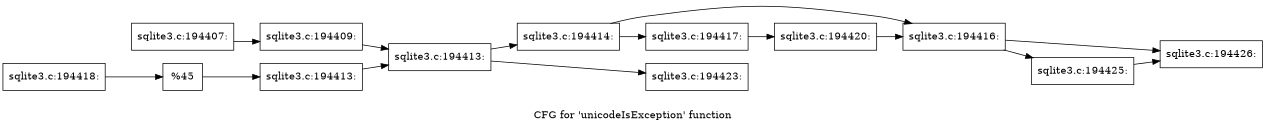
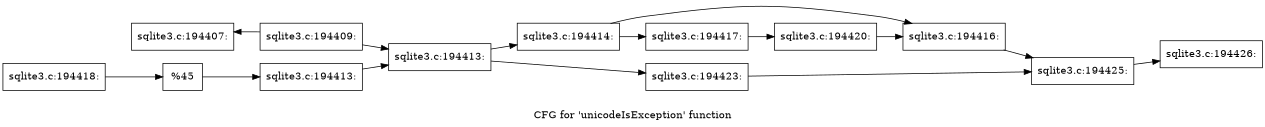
edge "sqlite3.c:194407:" -> "sqlite3.c:194409:": reversed
edge "sqlite3.c:194416:" -> "sqlite3.c:194426:": removed
edge "sqlite3.c:194423:" -> "sqlite3.c:194425:": added
